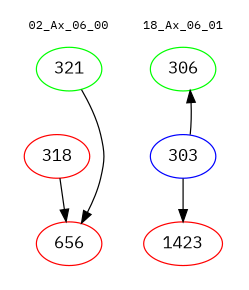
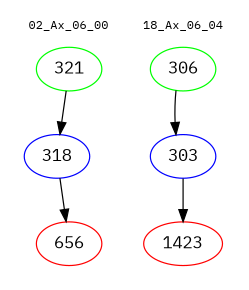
cluster "18_Ax_06_01": label "18_Ax_06_01" -> "18_Ax_06_04"
edge "303" -> "306": reversed
edge "321" -> "656": now "321" -> "318"
node "318": color red -> blue
